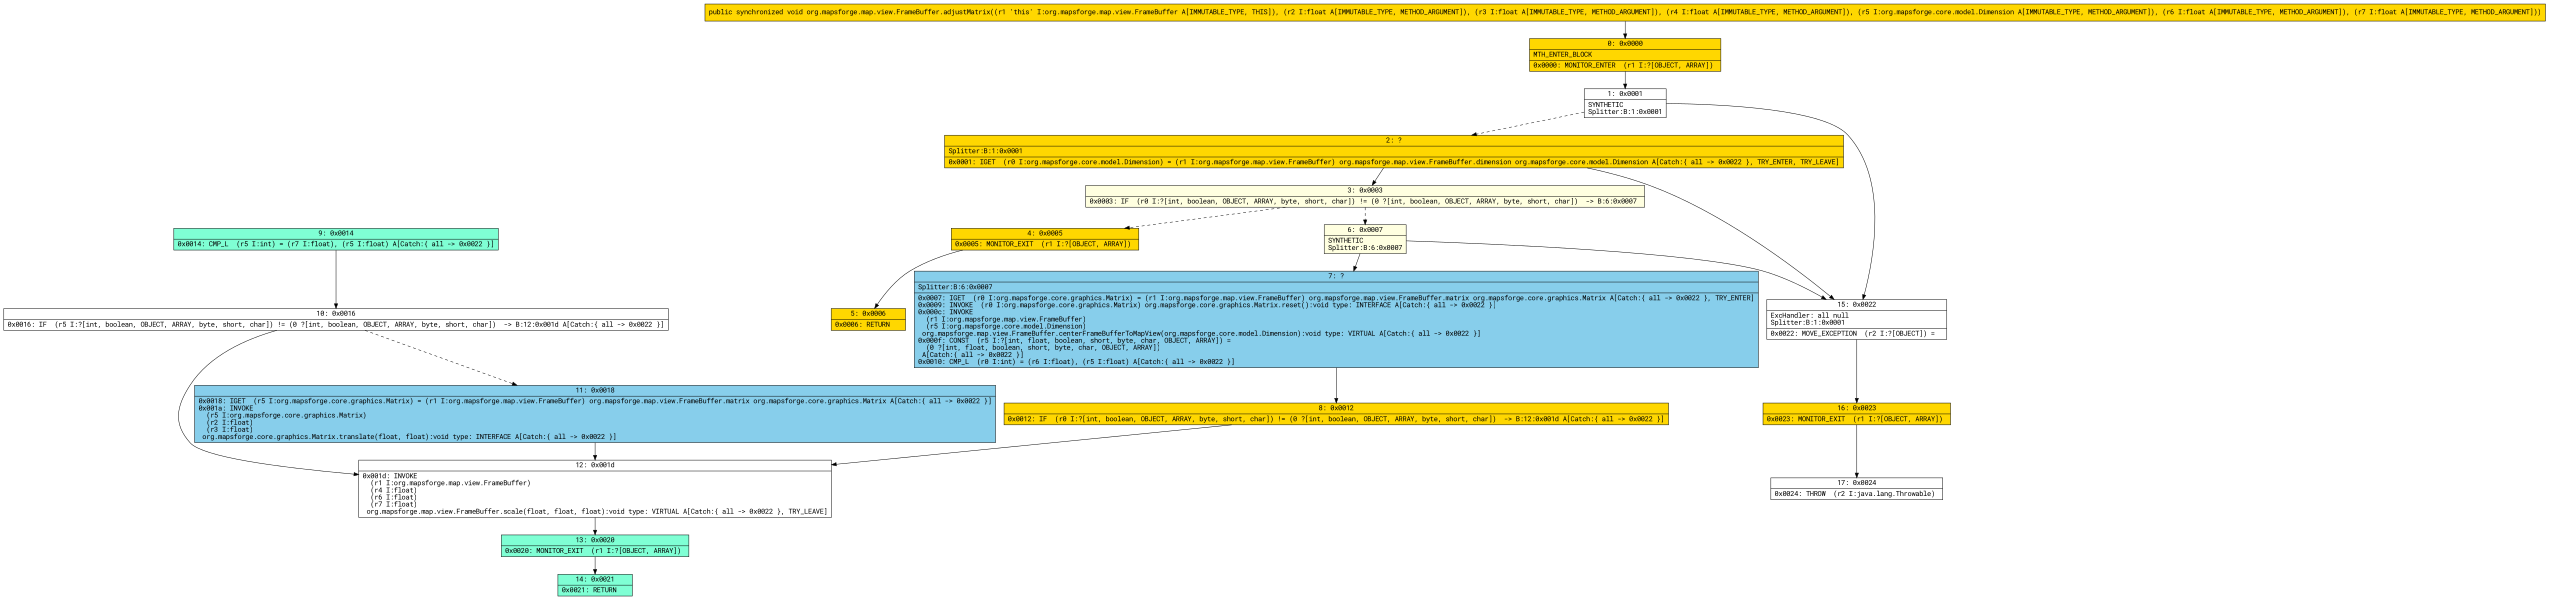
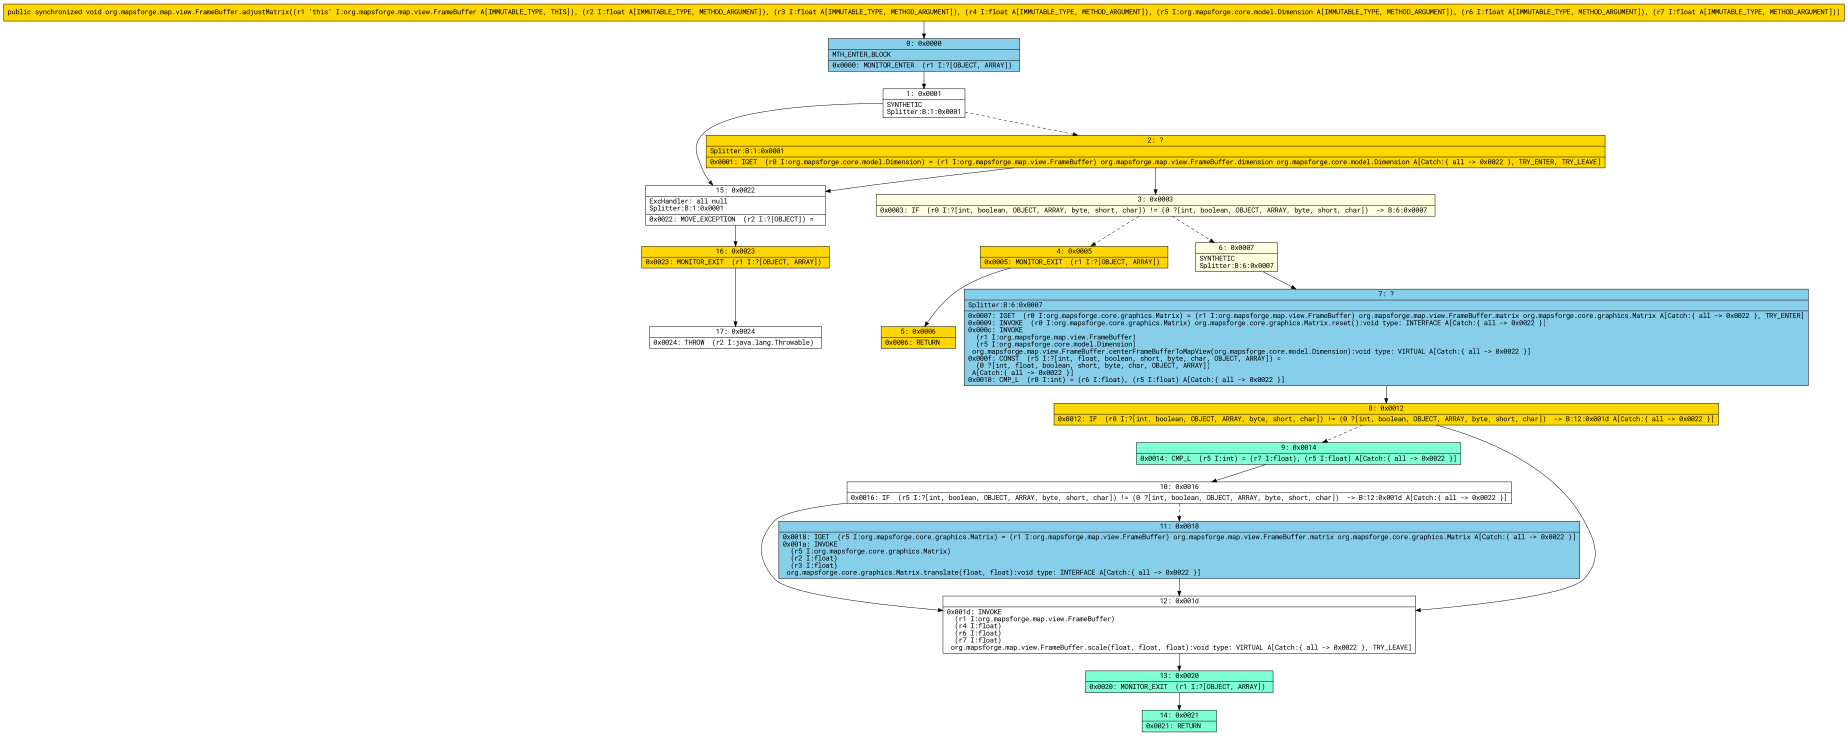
node "0: 0x0000": fillcolor gold -> skyblue
edge "6: 0x0007" -> "15: 0x0022": removed
edge "8: 0x0012" -> "9: 0x0014": added
